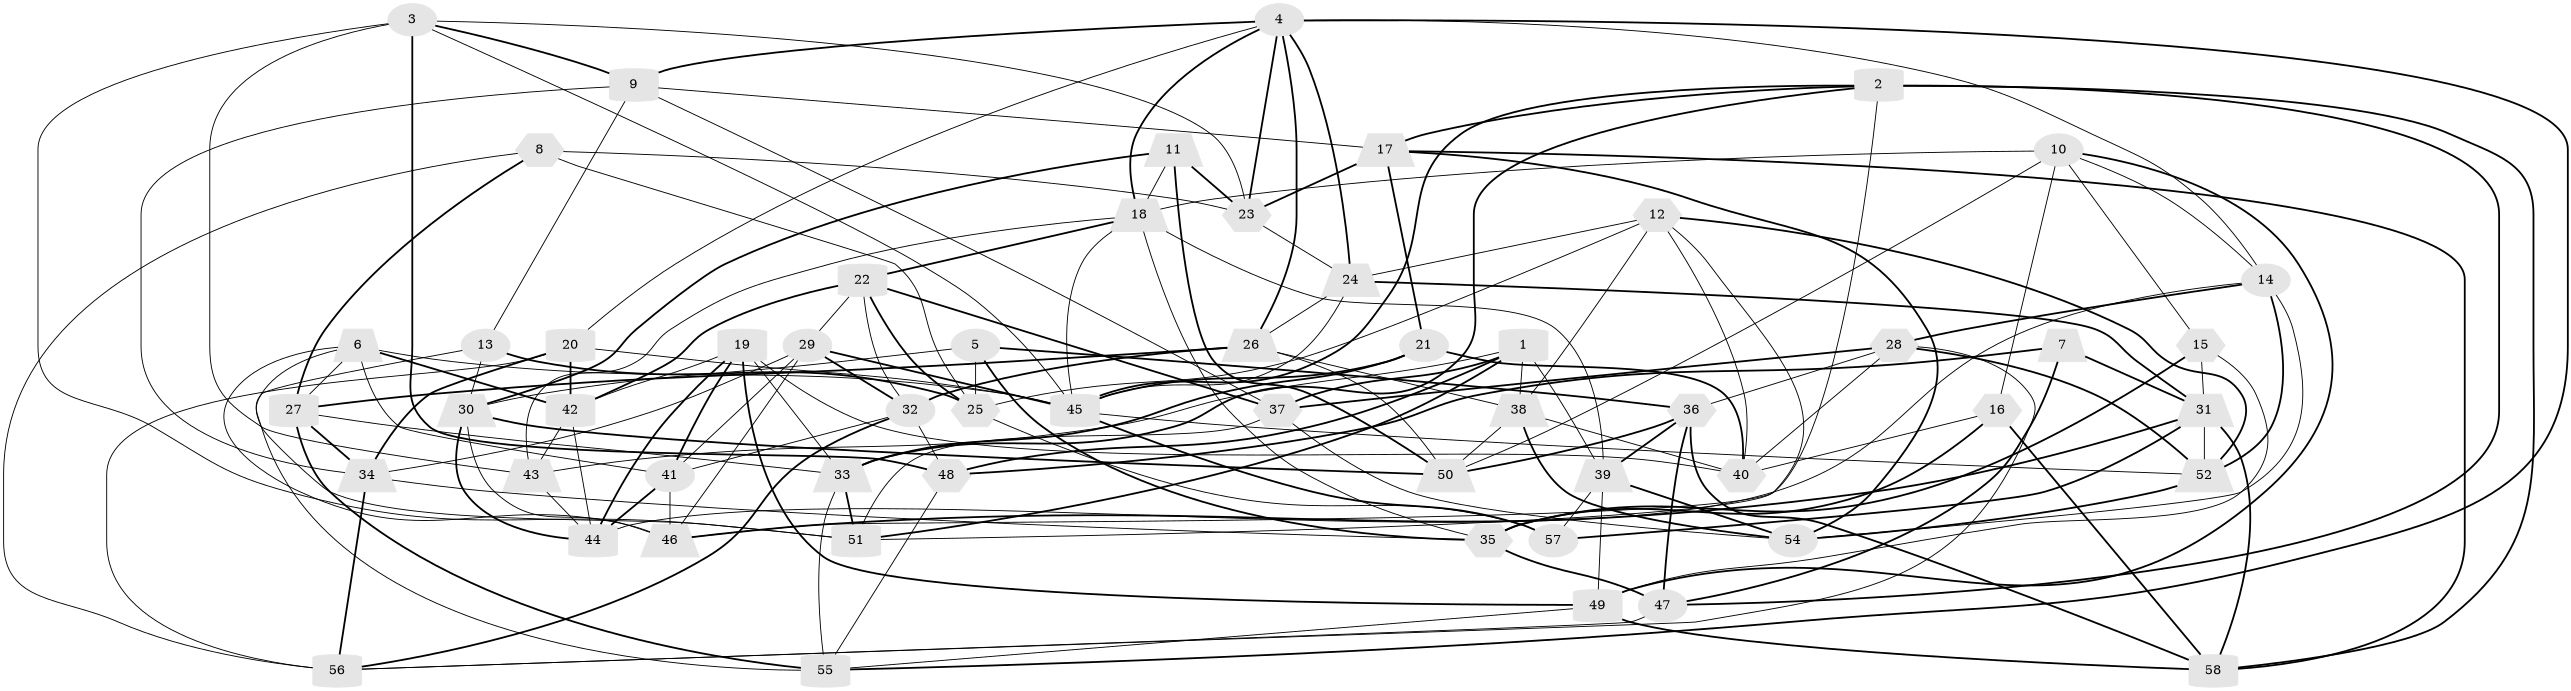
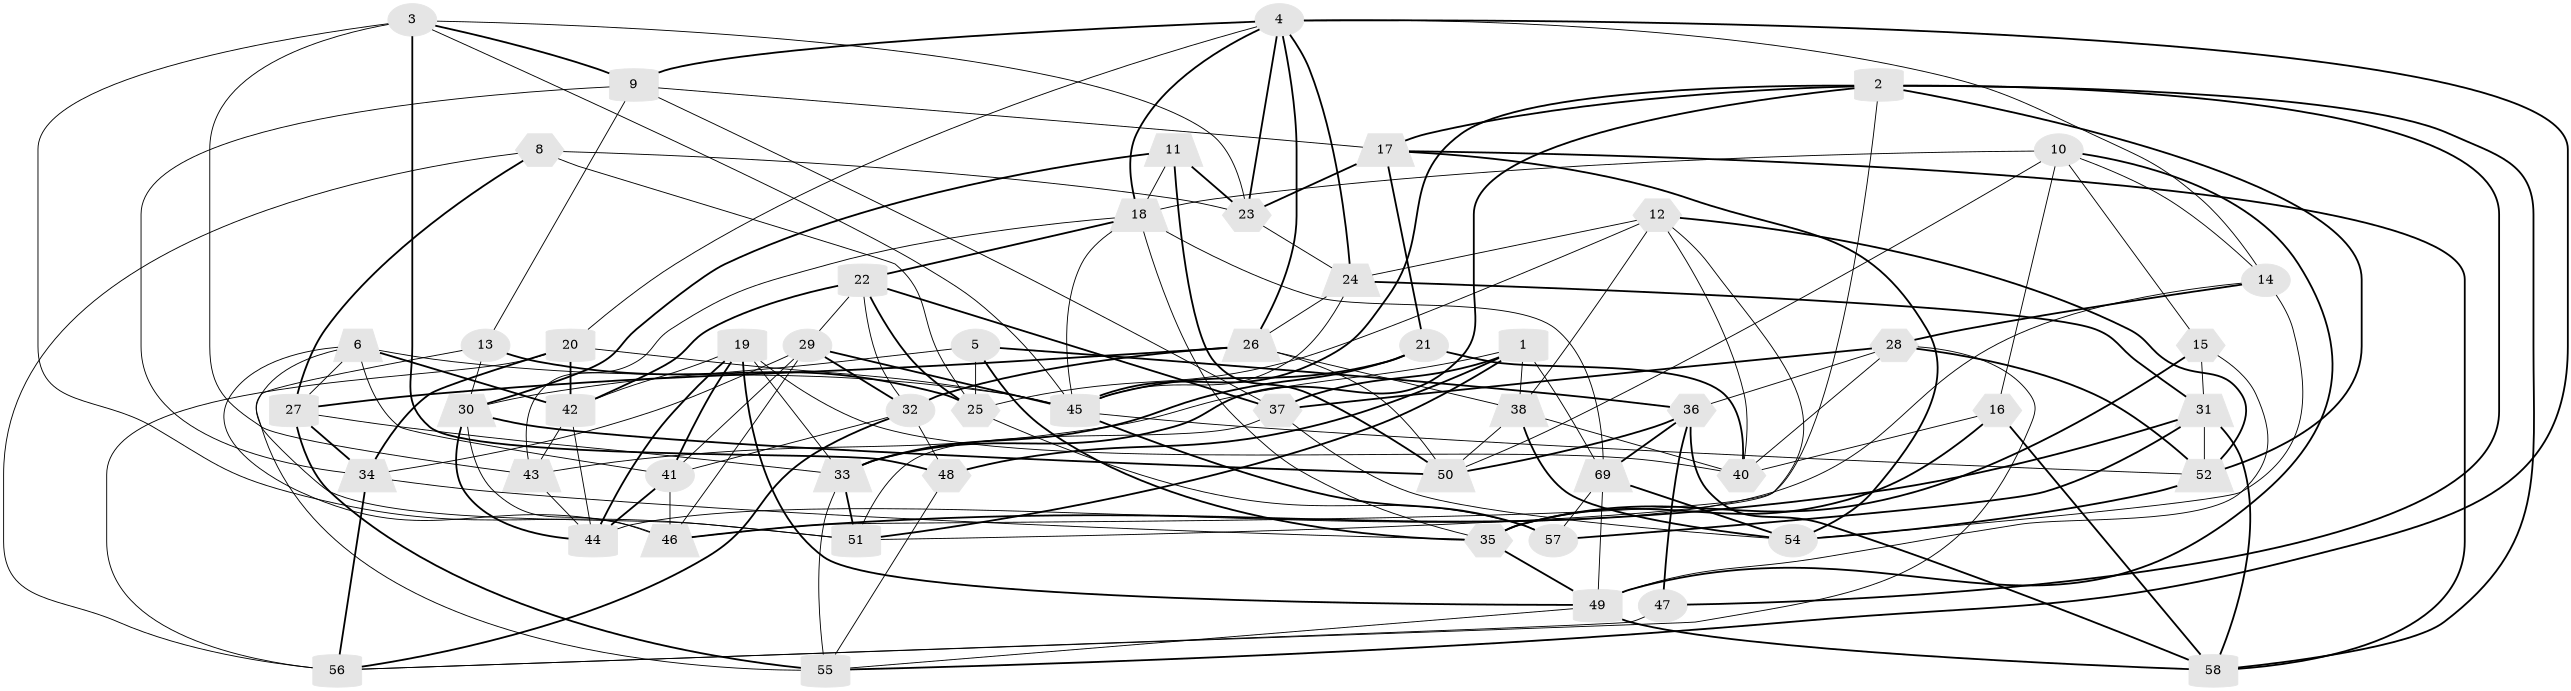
node "7": removed
edge "14" -- "52": now "2" -- "52"
node "39": label "39" -> "69"
edge "35" -- "47": now "35" -- "49"
